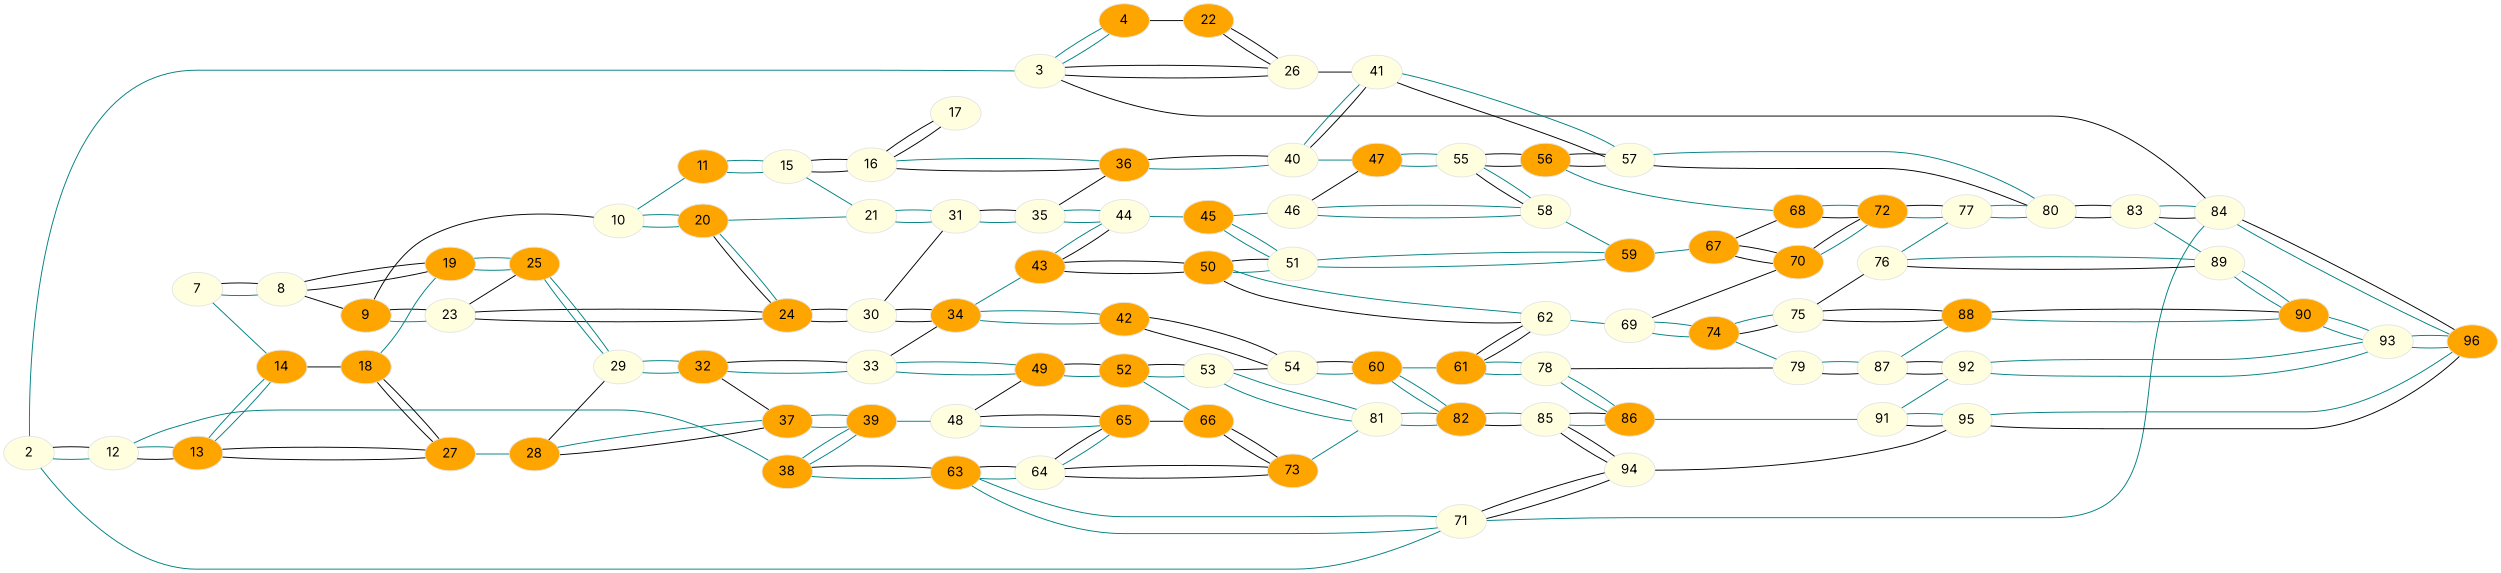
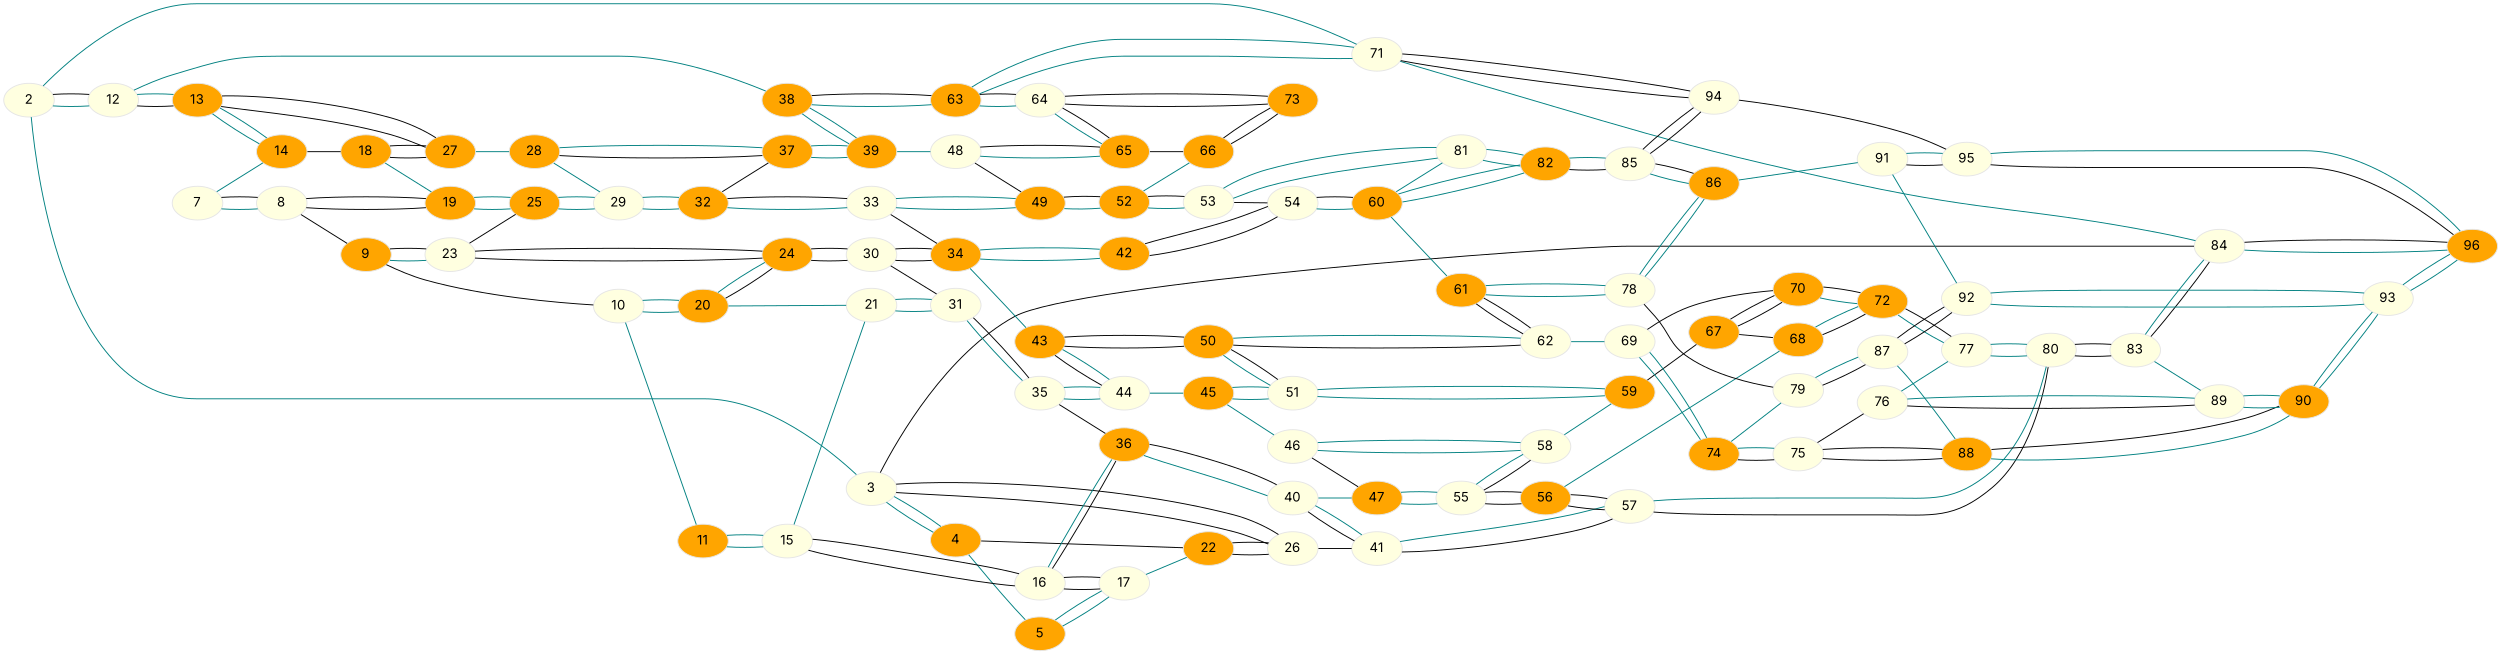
edge "67" -- "59": color teal -> black
edge "29" -- "28": color black -> teal
edge "81" -- "73": now "81" -- "60"
edge "22" -- "17": added
node "5": added
